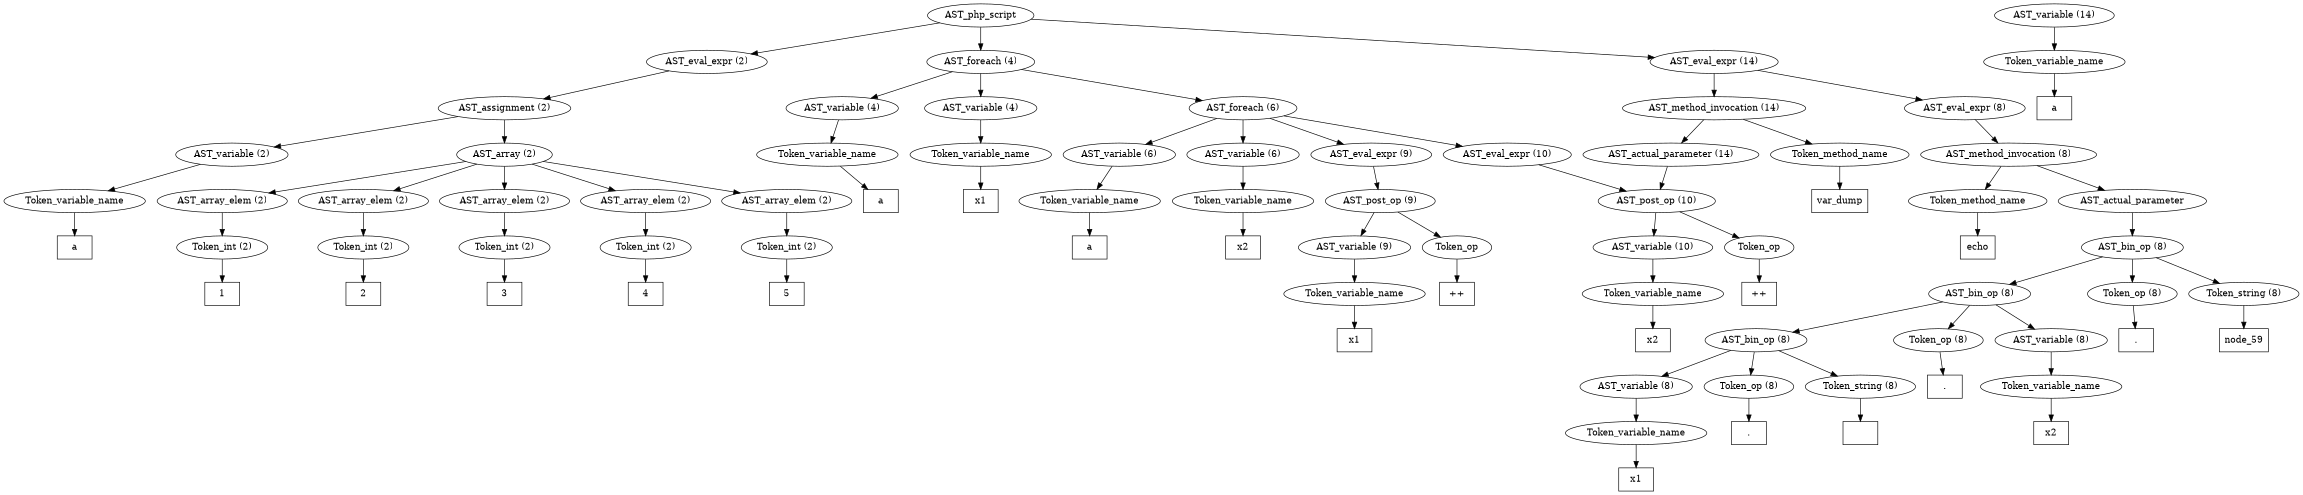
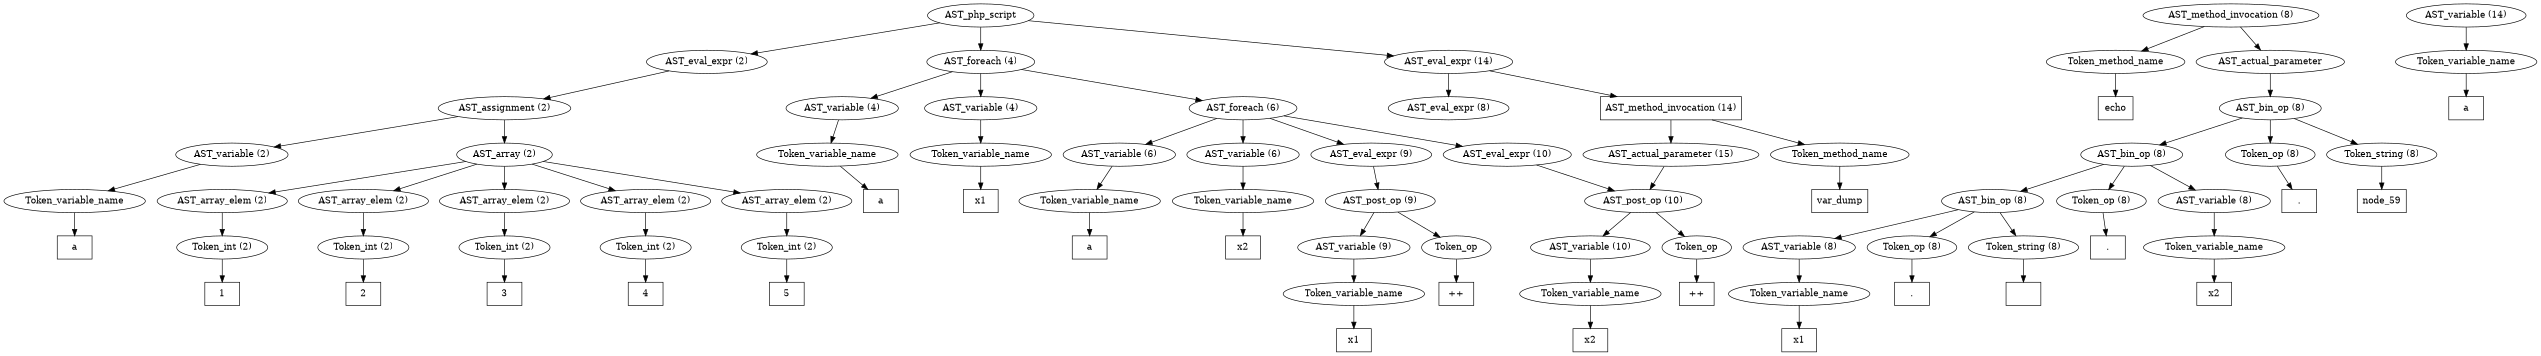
node "AST_method_invocation (14)": shape ellipse -> box
edge "AST_eval_expr (8)" -> "AST_method_invocation (8)": removed
node "AST_actual_parameter (14)": label "AST_actual_parameter (14)" -> "AST_actual_parameter (15)"
